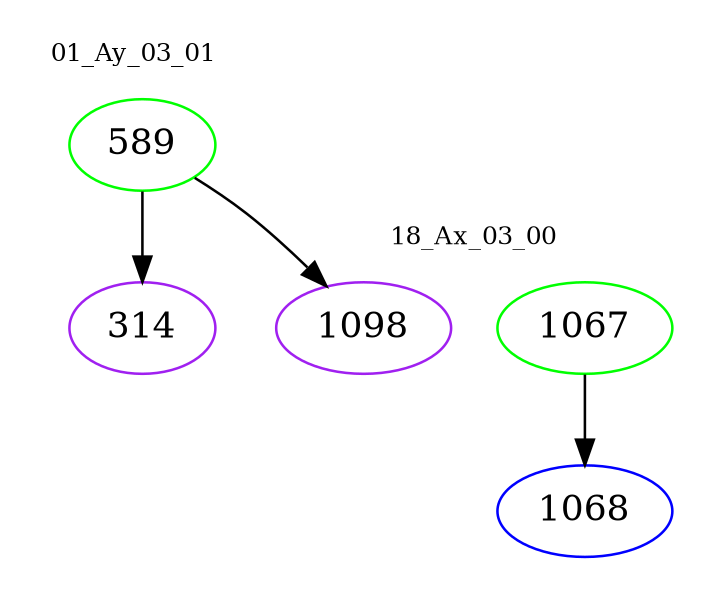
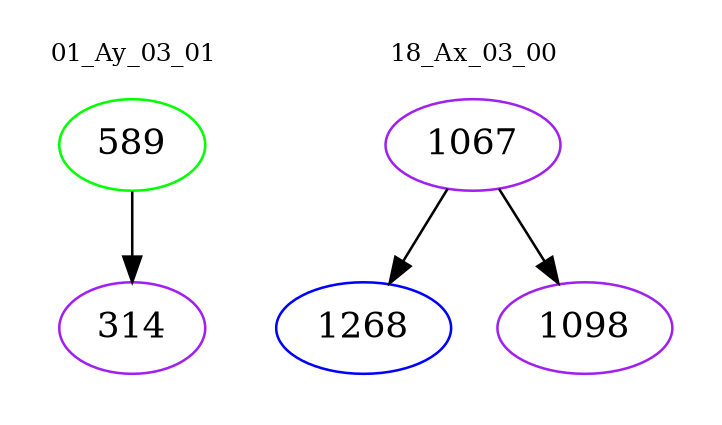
edge "589" -> "1098": now "1067" -> "1098"
node "1067": color green -> purple
node "1068": label "1068" -> "1268"
